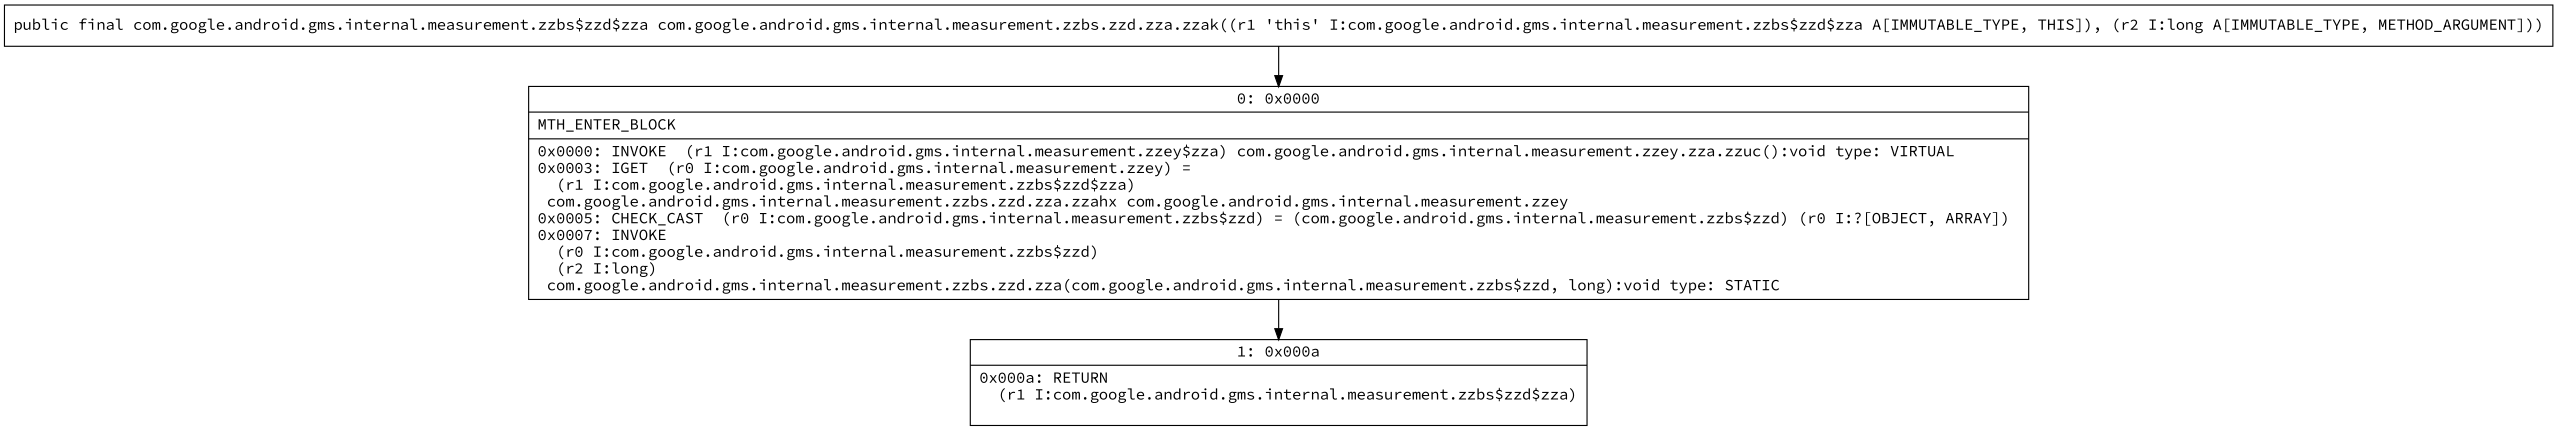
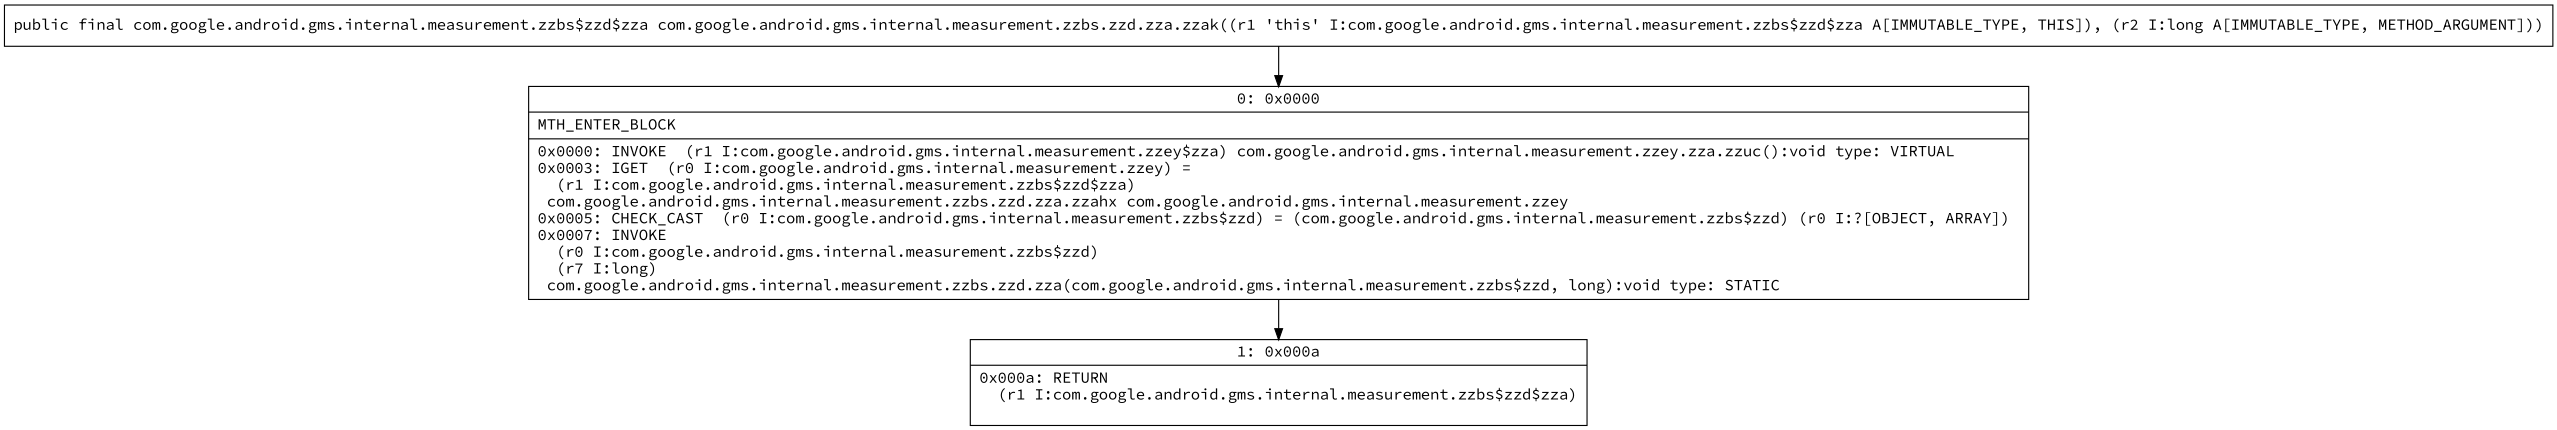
node "0: 0x0000": text "(r2 I:long)" -> "(r7 I:long)"
